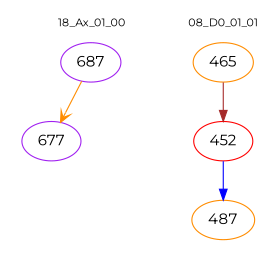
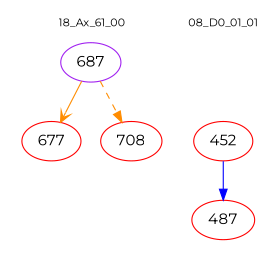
cluster "18_Ax_01_00": label "18_Ax_01_00" -> "18_Ax_61_00"
node "465": removed
node "677": color purple -> red
node "708": added
node "487": color darkorange -> red
